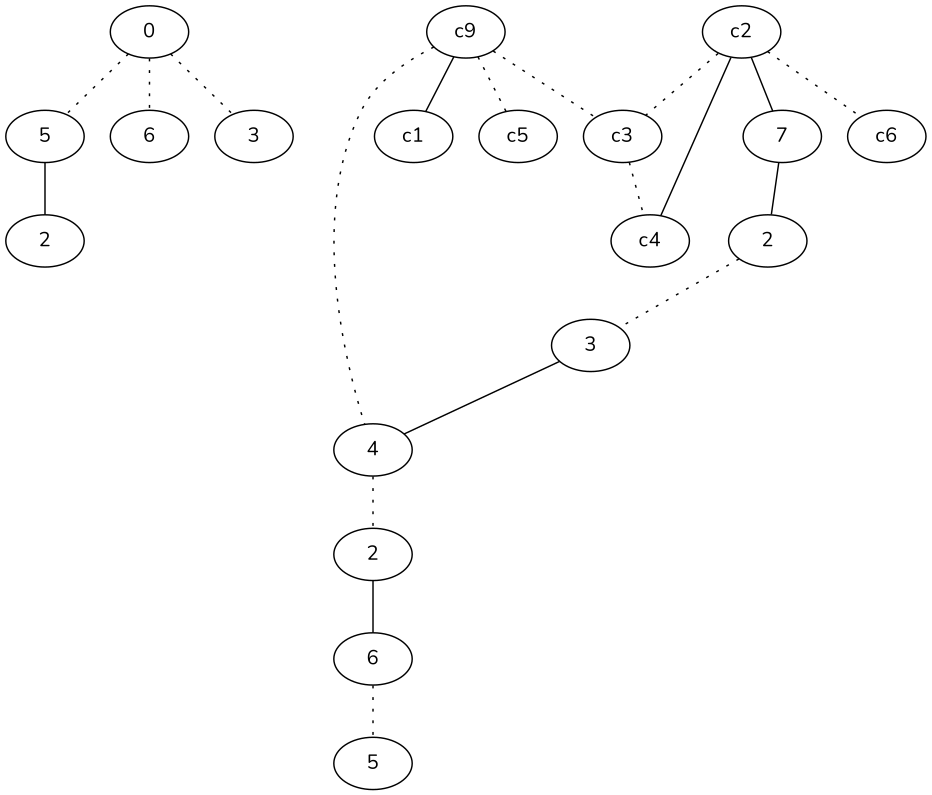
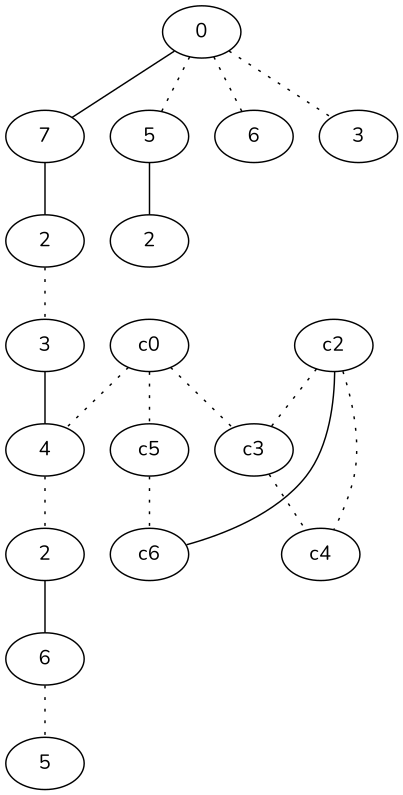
node "c9": label "c9" -> "c0"
edge "c2" -- "7": now "0" -- "7"
edge "c2" -- "c6": style dotted -> solid
node "c1": removed
edge "c2" -- "c4": style solid -> dotted
edge "c5" -- "c6": added
